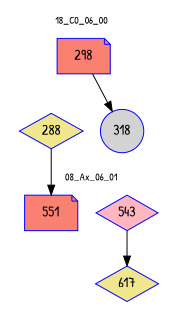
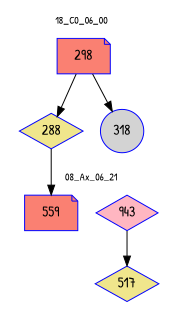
edge "298" -> "288": added
cluster "08_Ax_06_01": label "08_Ax_06_01" -> "08_Ax_06_21"
node "551": label "551" -> "559"
node "543": label "543" -> "943"
node "617": label "617" -> "517"
